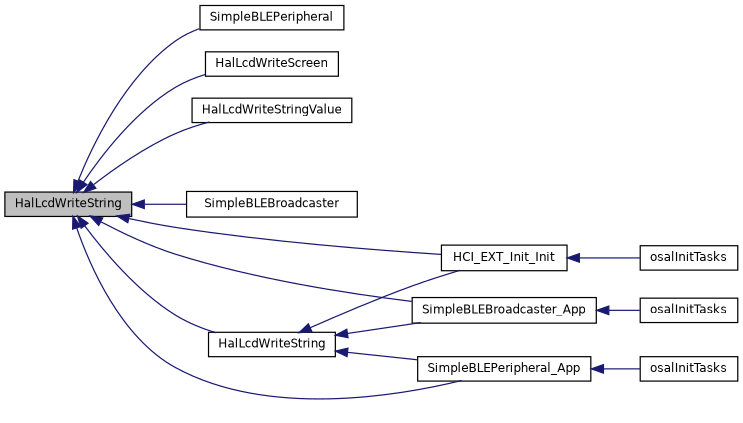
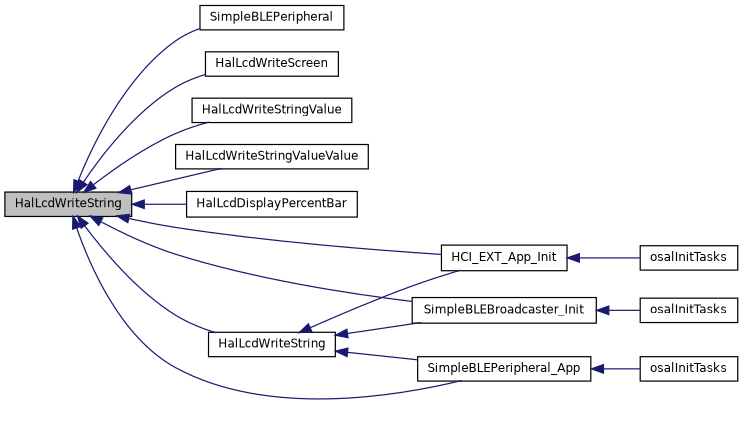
node "HalLcdWriteStringValueValue": added
node "SimpleBLEBroadcaster": label "SimpleBLEBroadcaster" -> "HalLcdDisplayPercentBar"
node "HCI_EXT_Init_Init": label "HCI_EXT_Init_Init" -> "HCI_EXT_App_Init"
node "SimpleBLEBroadcaster_App": label "SimpleBLEBroadcaster_App" -> "SimpleBLEBroadcaster_Init"
